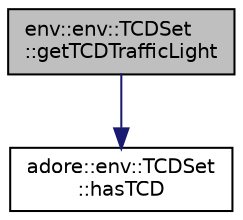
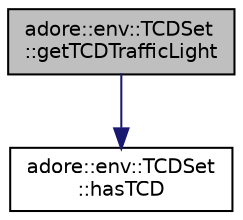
node "env::env::TCDSet ::getTCDTrafficLight": label "env::env::TCDSet ::getTCDTrafficLight" -> "adore::env::TCDSet ::getTCDTrafficLight"
